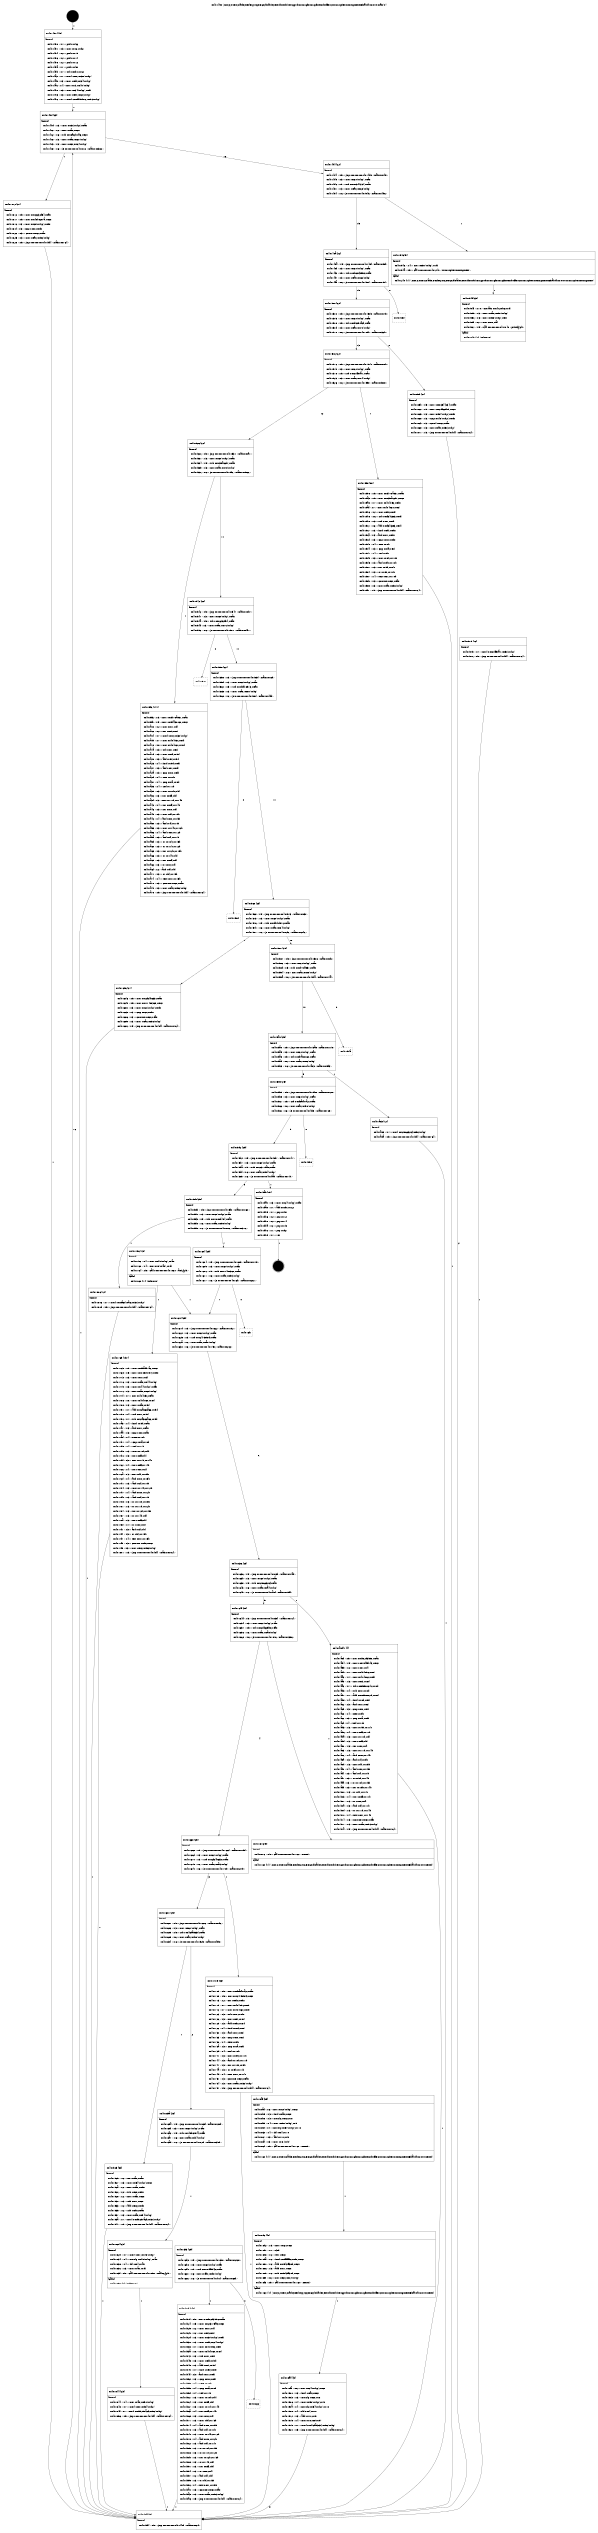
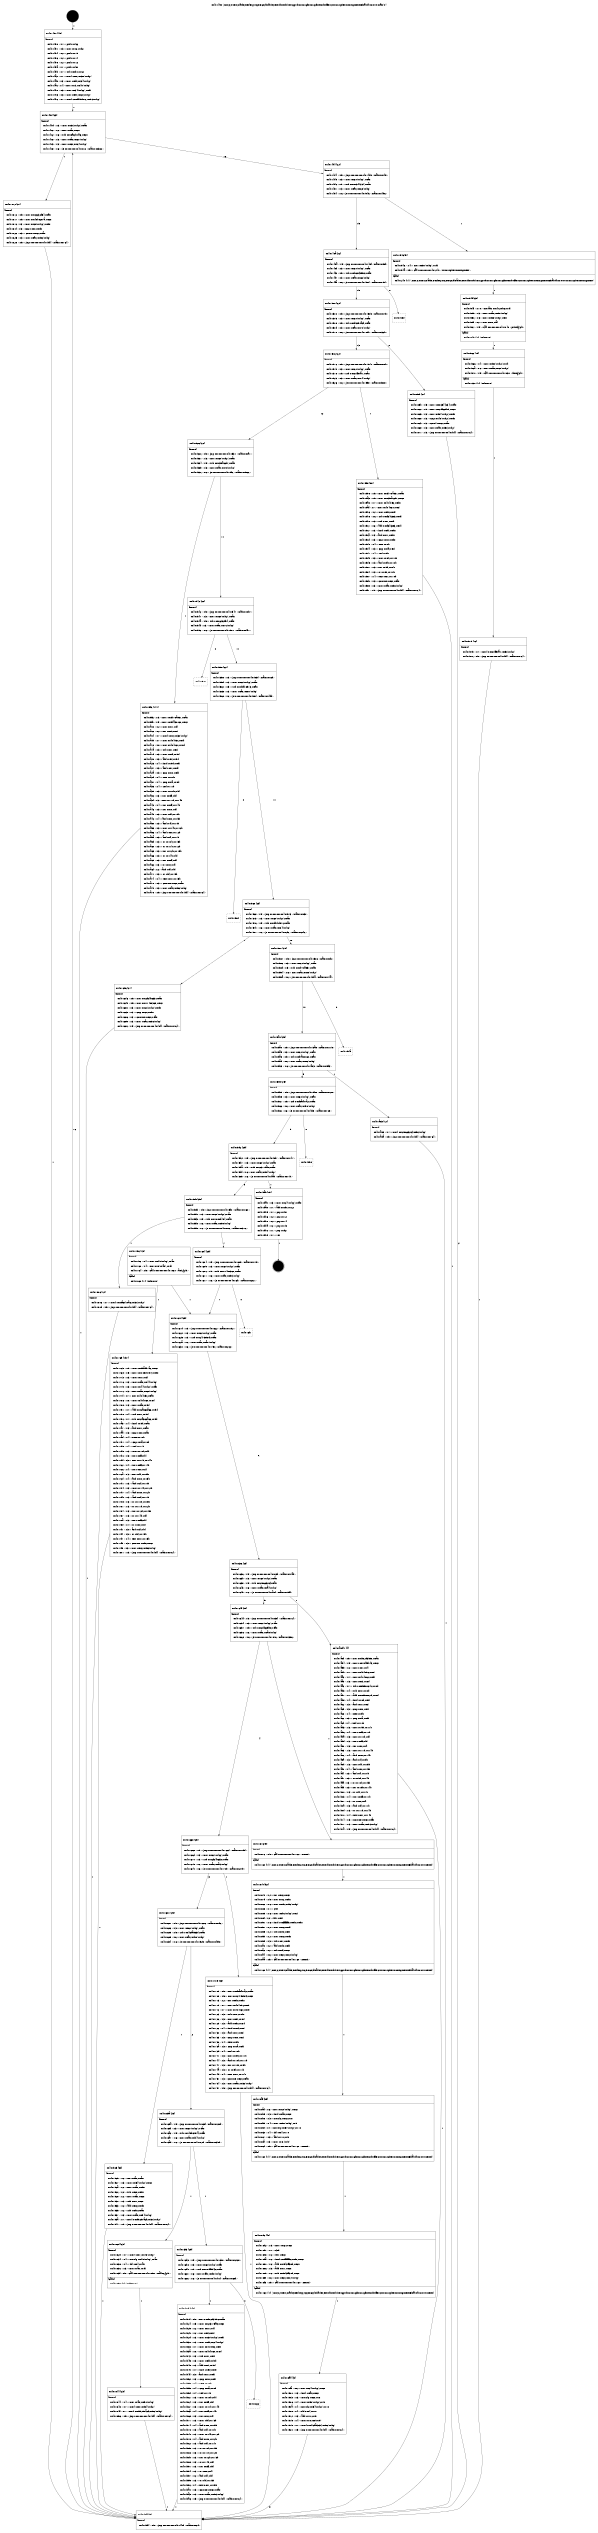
node "0x401966 [15]": added
node "0x40187b [52]": added
edge "0x40169a [25]" -> "0x4016b3 [25]": added, label "1"
